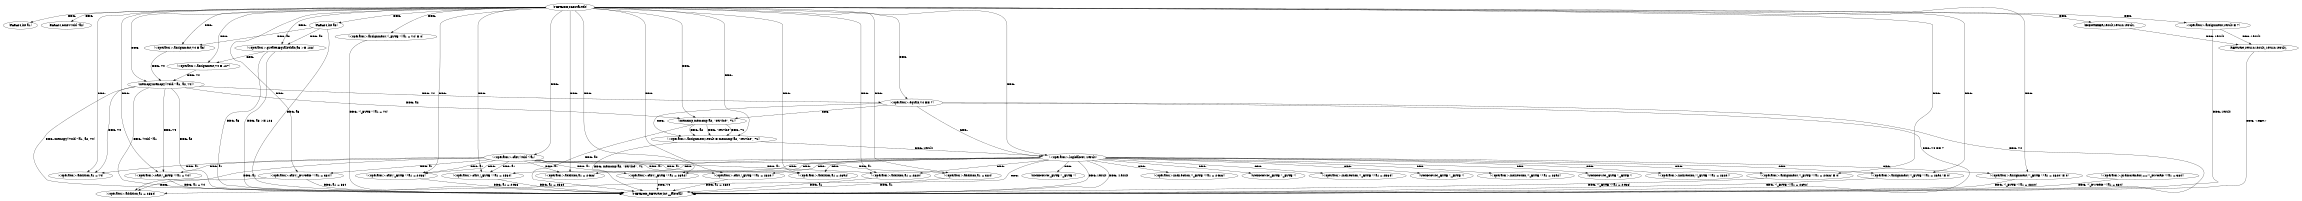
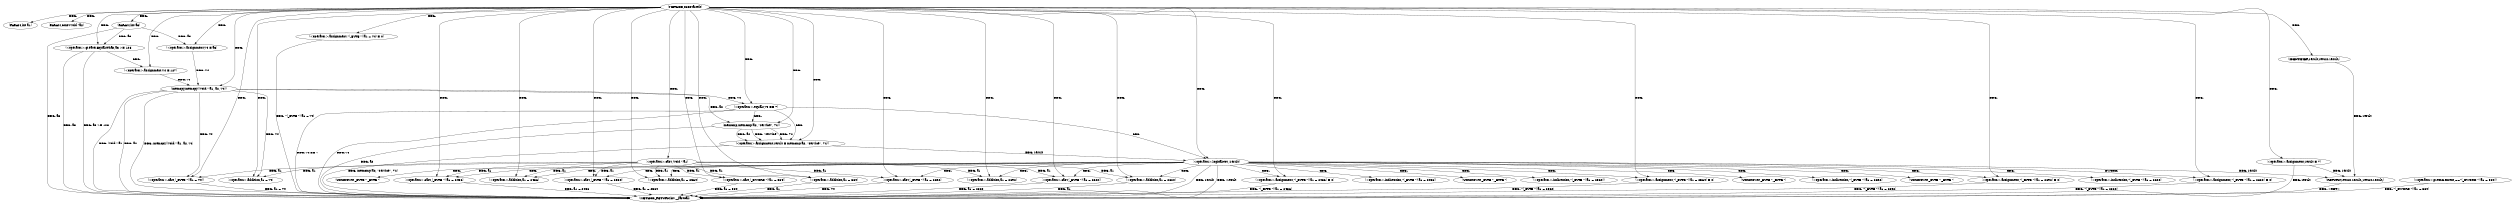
edge "(<operator>.logicalNot,!result)" -> "(RETURN,return result;,return result;)": added, label "DDG: result"
edge "(<operator>.logicalNot,!result)" -> "(<operator>.assignment,*(_BYTE *)(a1 + 2820) = 0)": label "CDG: " -> "DWORD: "
edge "(<operator>.cast,(_DWORD *)(a1 + 384))" -> "(<operator>.addition,a1 + 2564)": now "(METHOD,IGDstartelt)" -> "(<operator>.addition,a1 + 2564)"
node "(<operator>.assignment,*(_BYTE *)(a1 + 2564) = 0)": added
edge "(<operator>.assignment,*(_BYTE *)(a1 + 2692) = 0)" -> "(METHOD_RETURN,int __fastcall)": label "CDG: *(_BYTE *)(a1 + 2692)" -> "DDG: *(_BYTE *)(a1 + 2692)"
